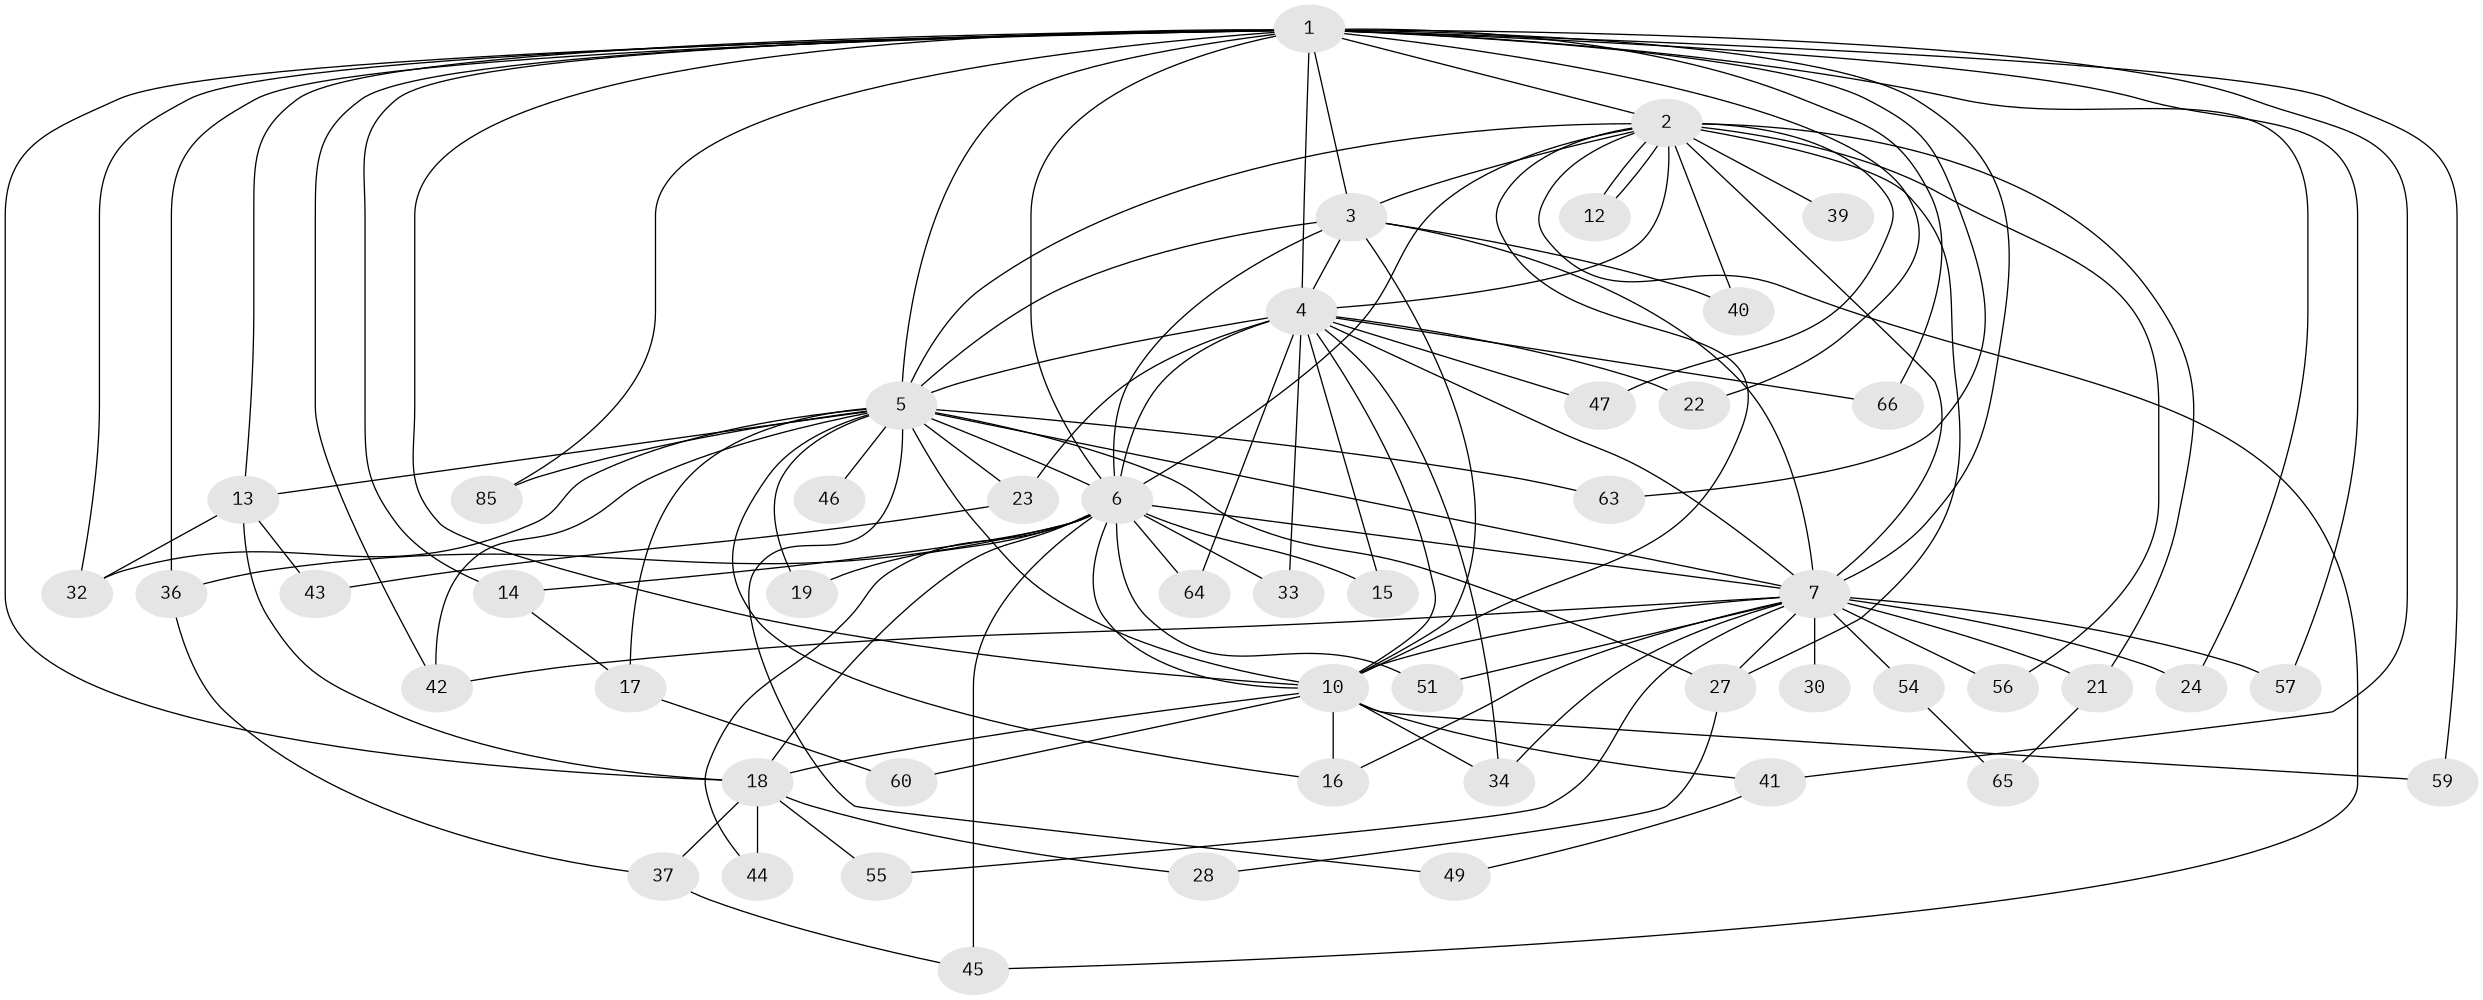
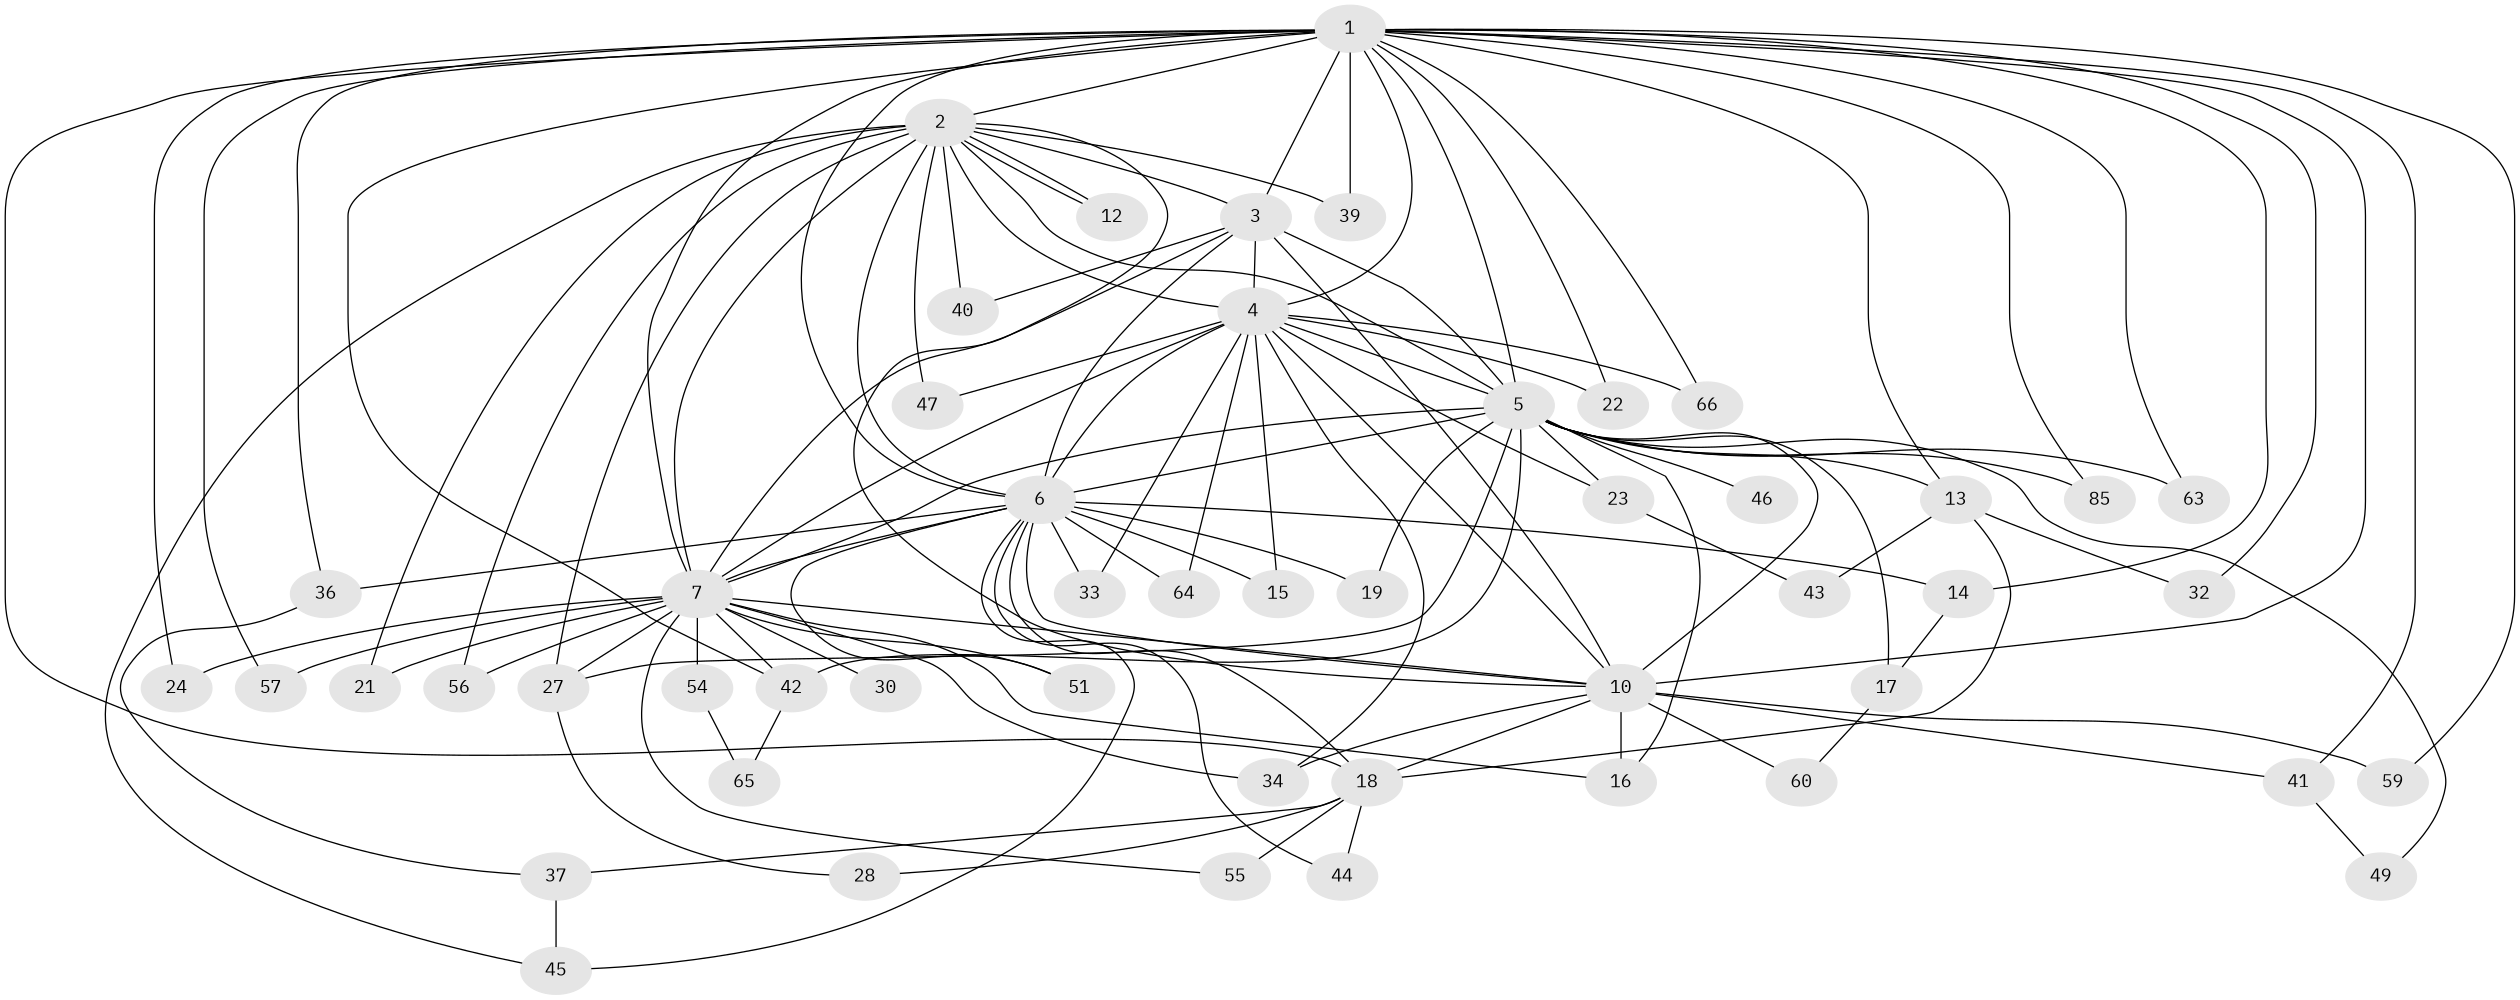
edge "1" -- "39": added
edge "5" -- "32": removed
edge "21" -- "65": now "42" -- "65"
